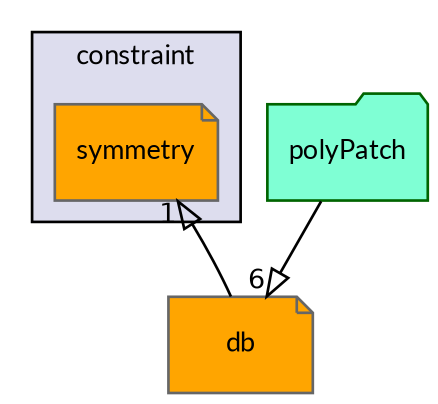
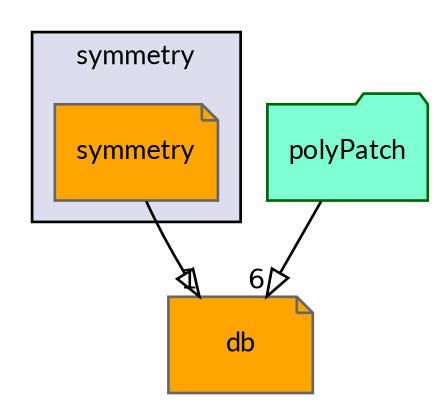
cluster "constraint": label "constraint" -> "symmetry"
edge "db" -> "symmetry": reversed
